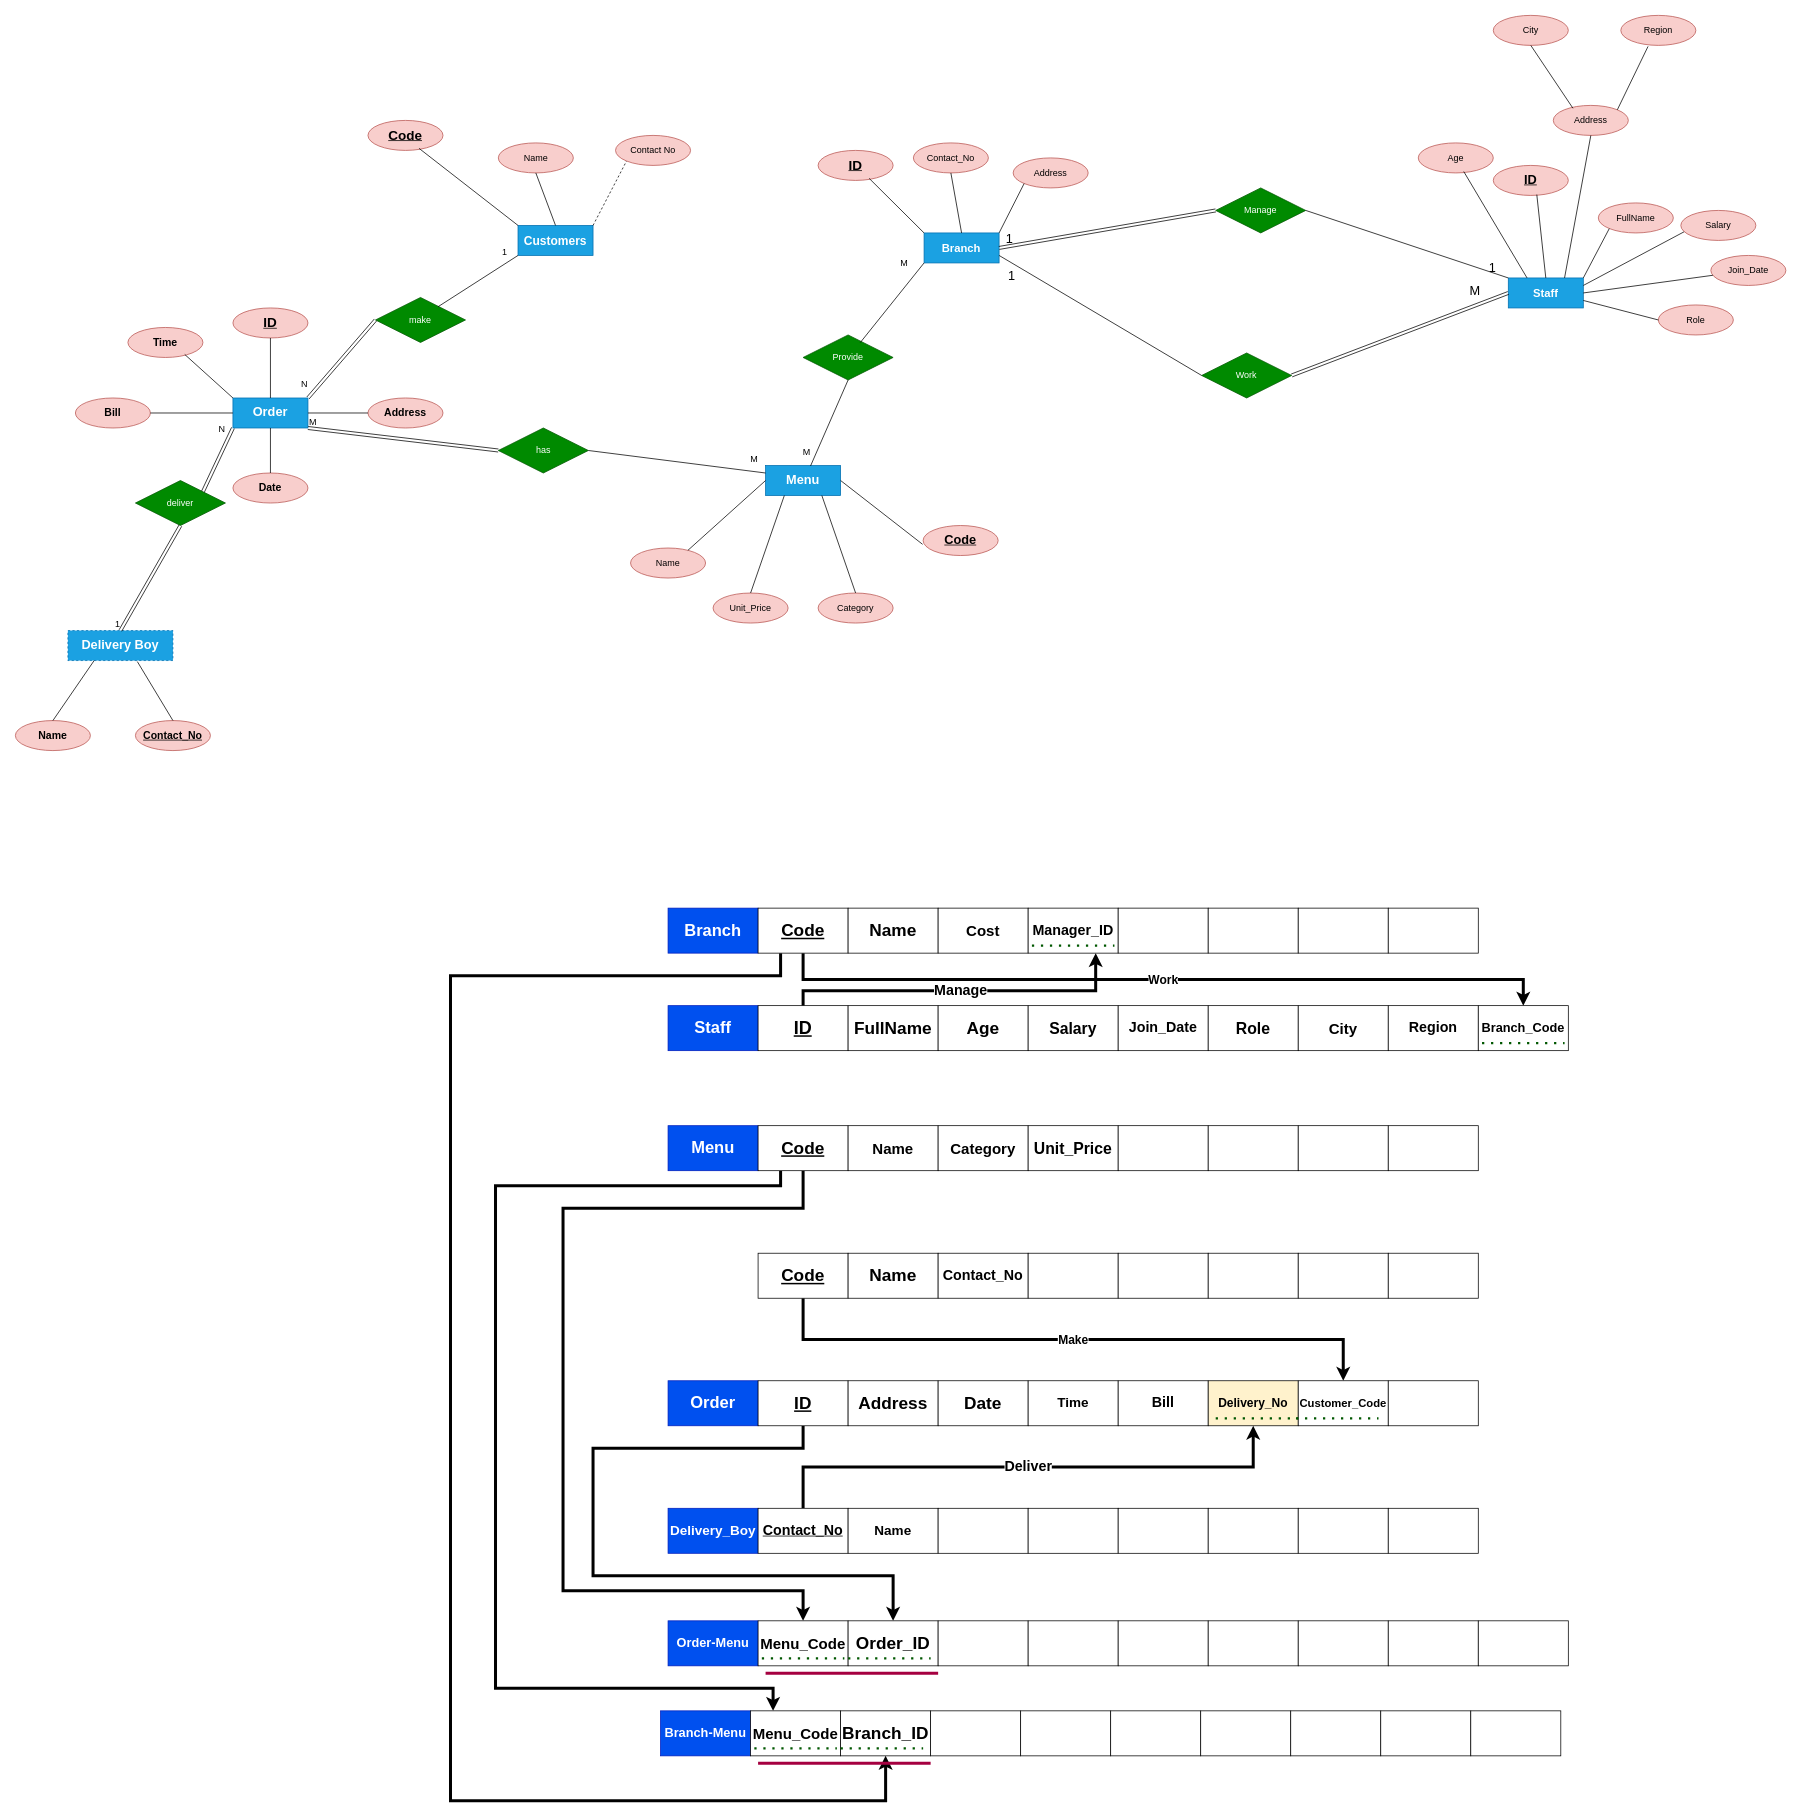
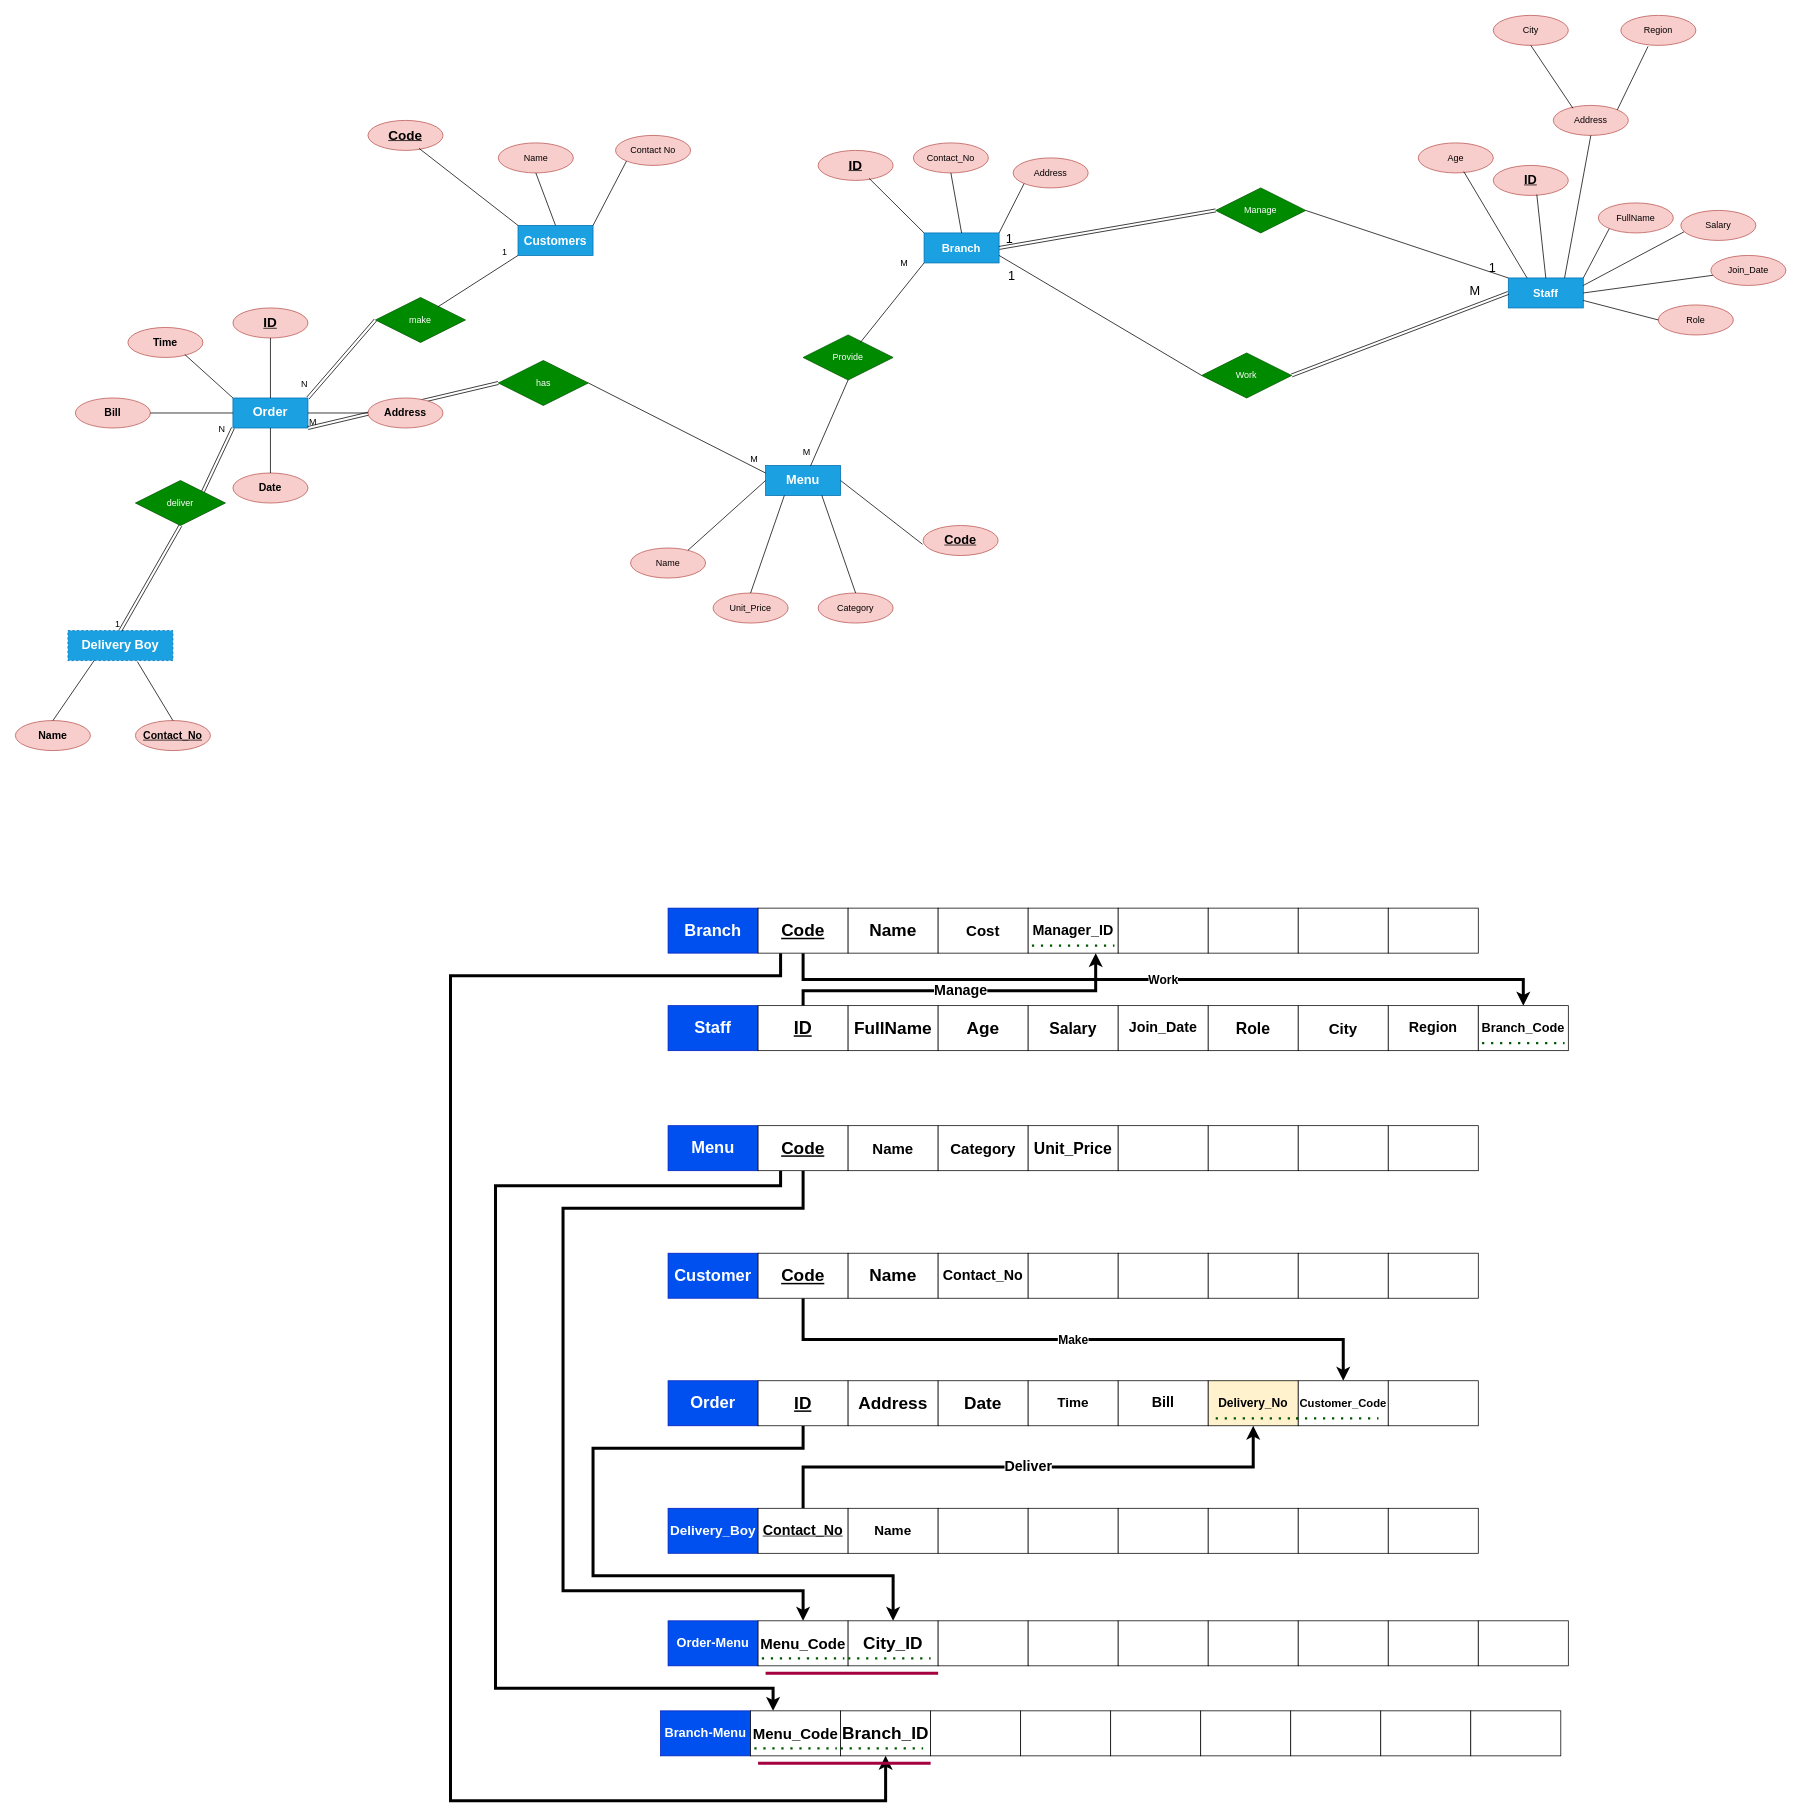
edge "Contact No" -- "Customers": style dashed -> solid
node "has": moved (543, 450) -> (543, 383)
node "Customer": added
node "Order_ID": label "Order_ID" -> "City_ID"
